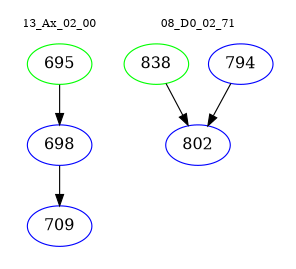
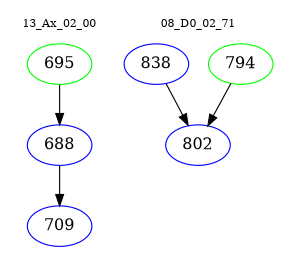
node "838": color green -> blue
node "794": color blue -> green
node "698": label "698" -> "688"
